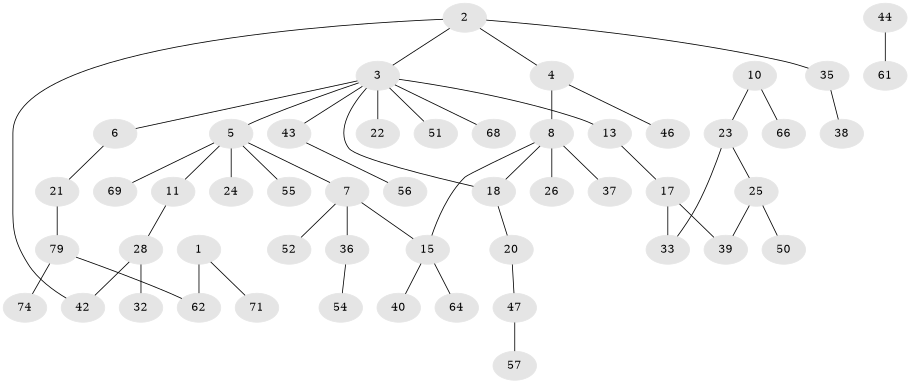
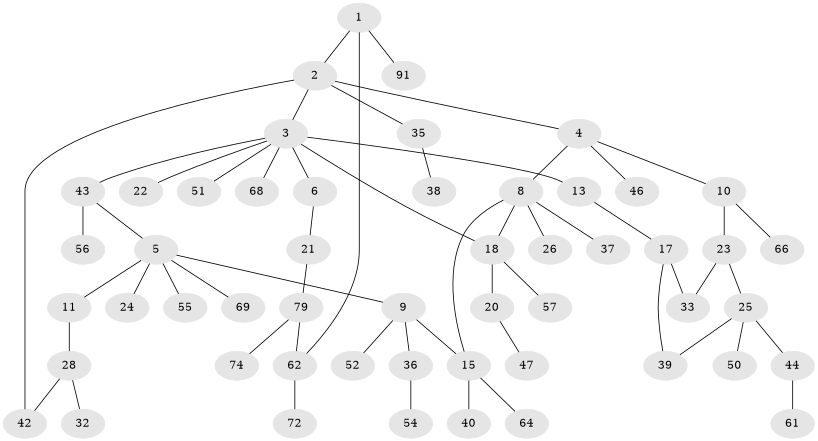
edge "1" -- "2": added
edge "3" -- "5": now "43" -- "5"
edge "4" -- "10": added
node "7": label "7" -> "9"
node "71": label "71" -> "91"
edge "47" -- "57": now "18" -- "57"
edge "25" -- "44": added
node "72": added
